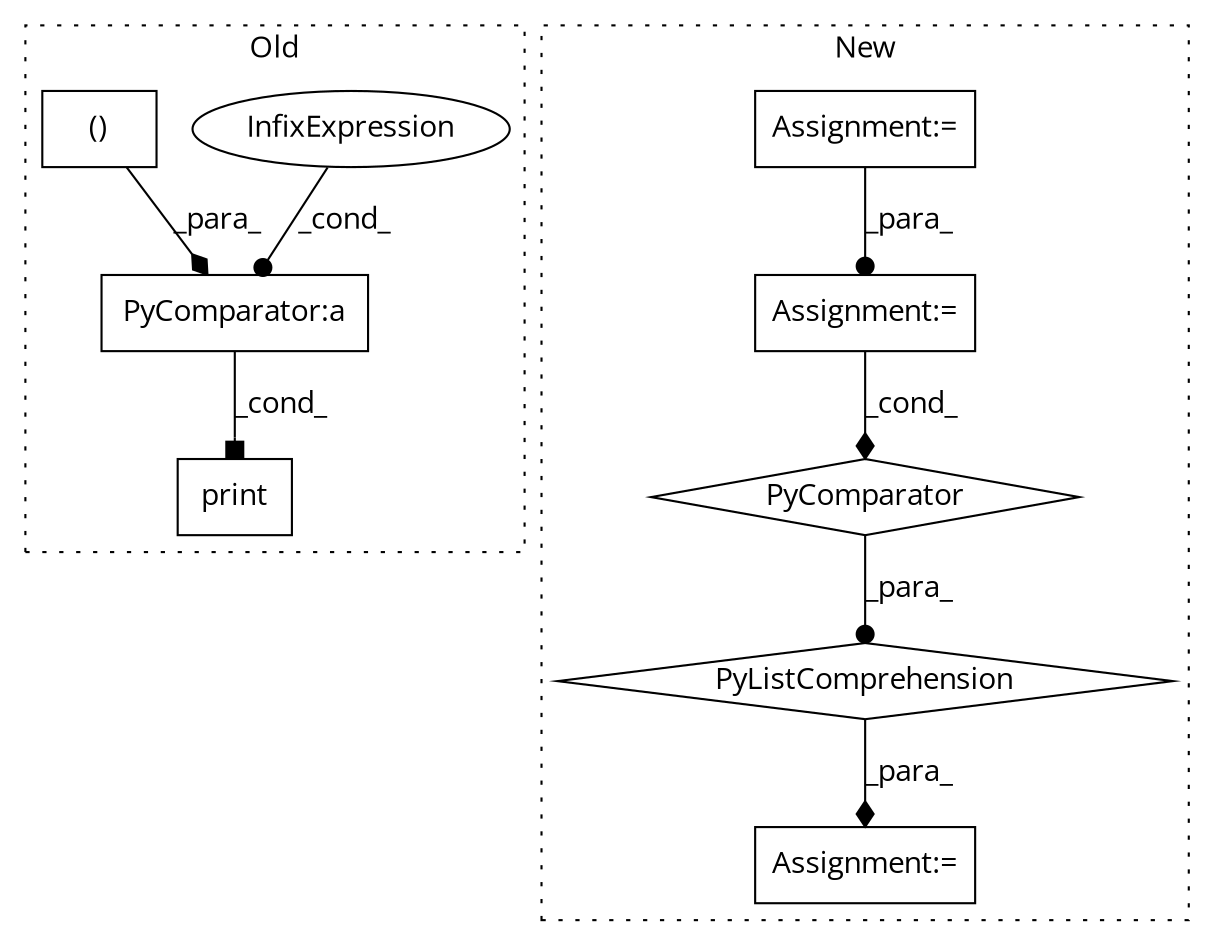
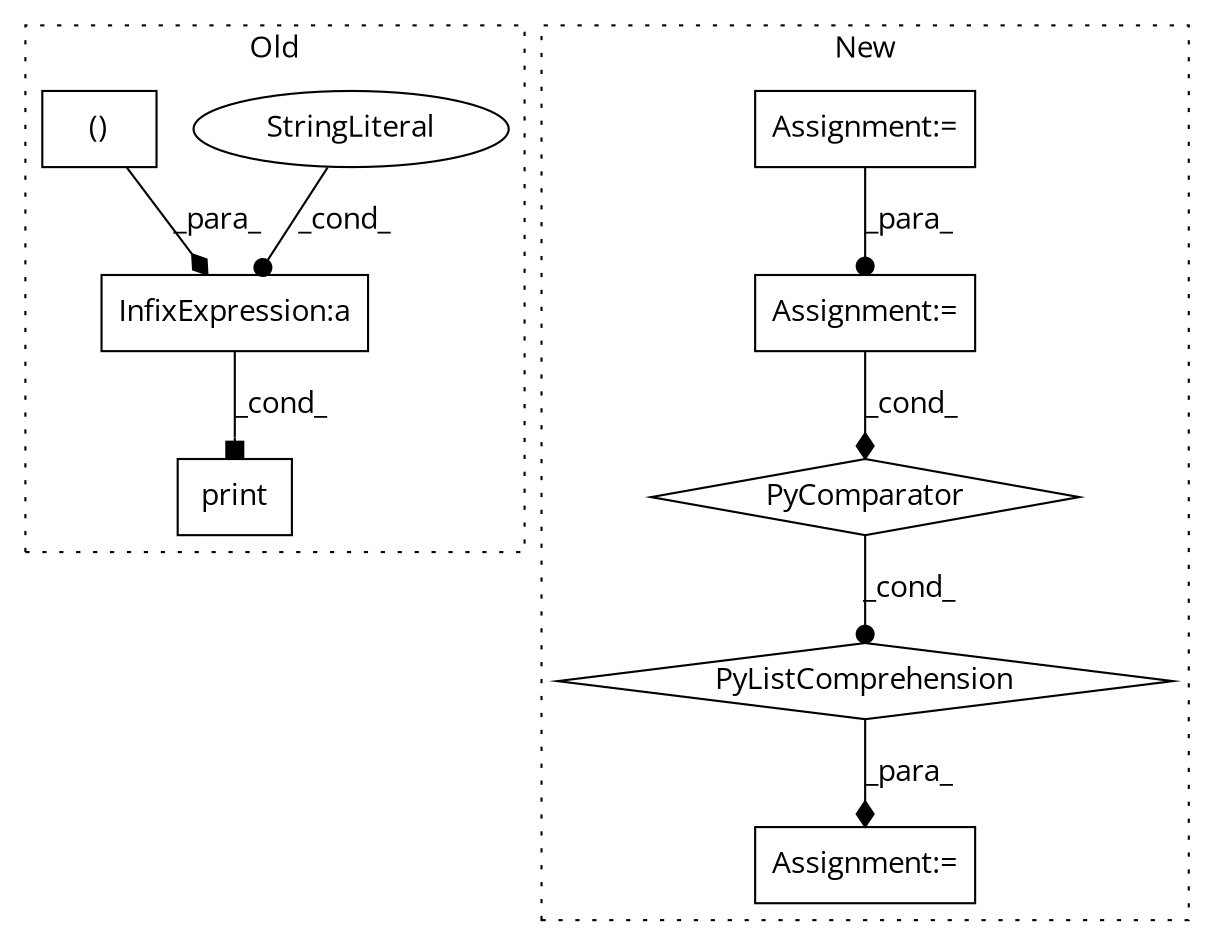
node "InfixExpression": label "InfixExpression" -> "StringLiteral"
node "PyComparator:a": label "PyComparator:a" -> "InfixExpression:a"
edge "PyComparator" -> "PyListComprehension": label "_para_" -> "_cond_"
